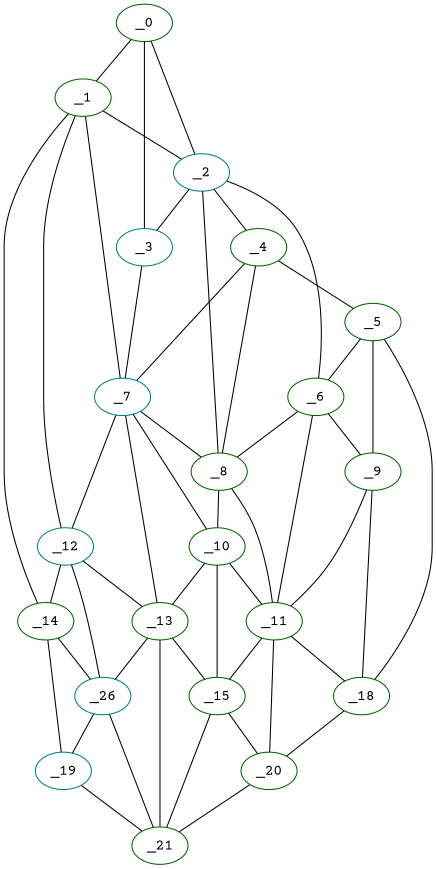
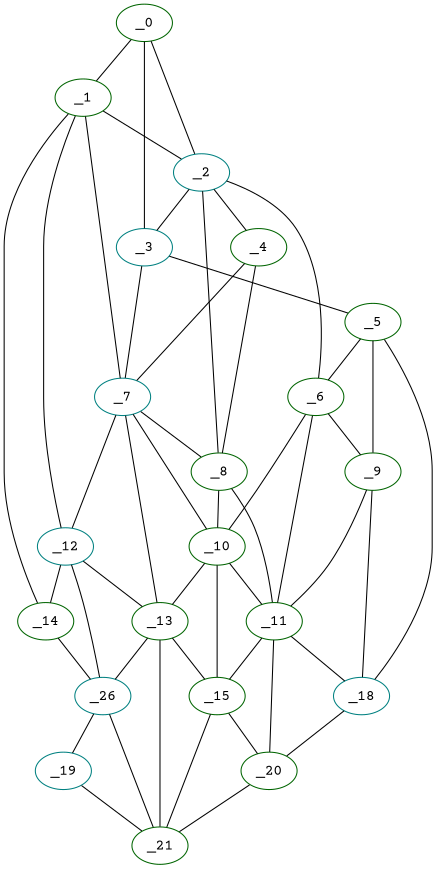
edge "_4" -- "_5": now "_3" -- "_5"
edge "_6" -- "_8": now "_6" -- "_10"
edge "_14" -- "_19": removed
node "_18": color darkgreen -> teal
